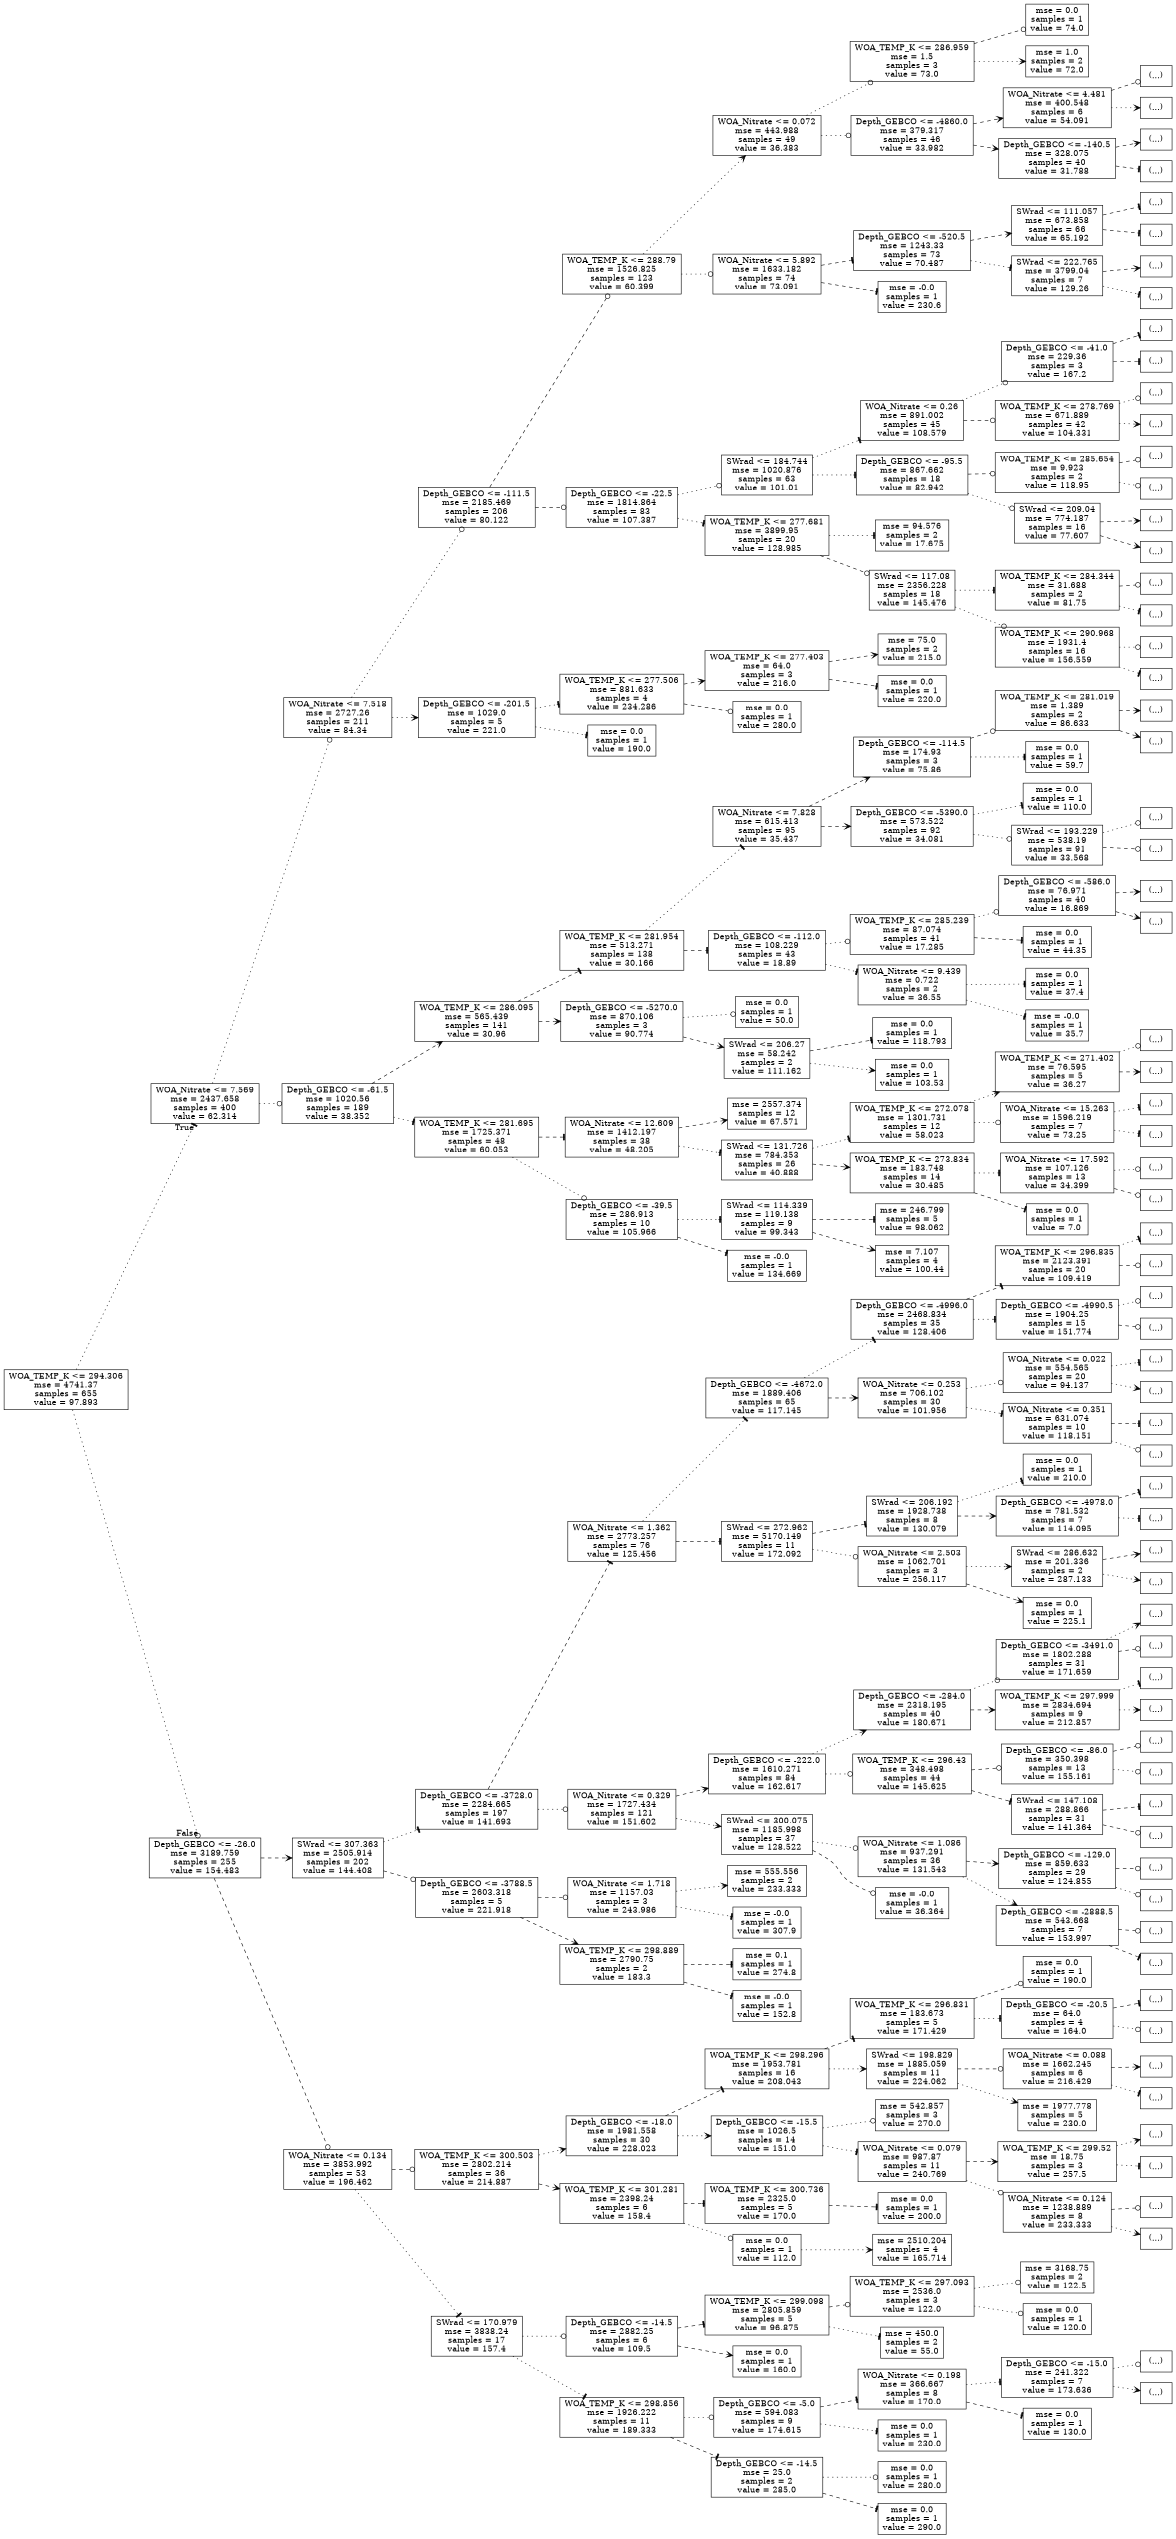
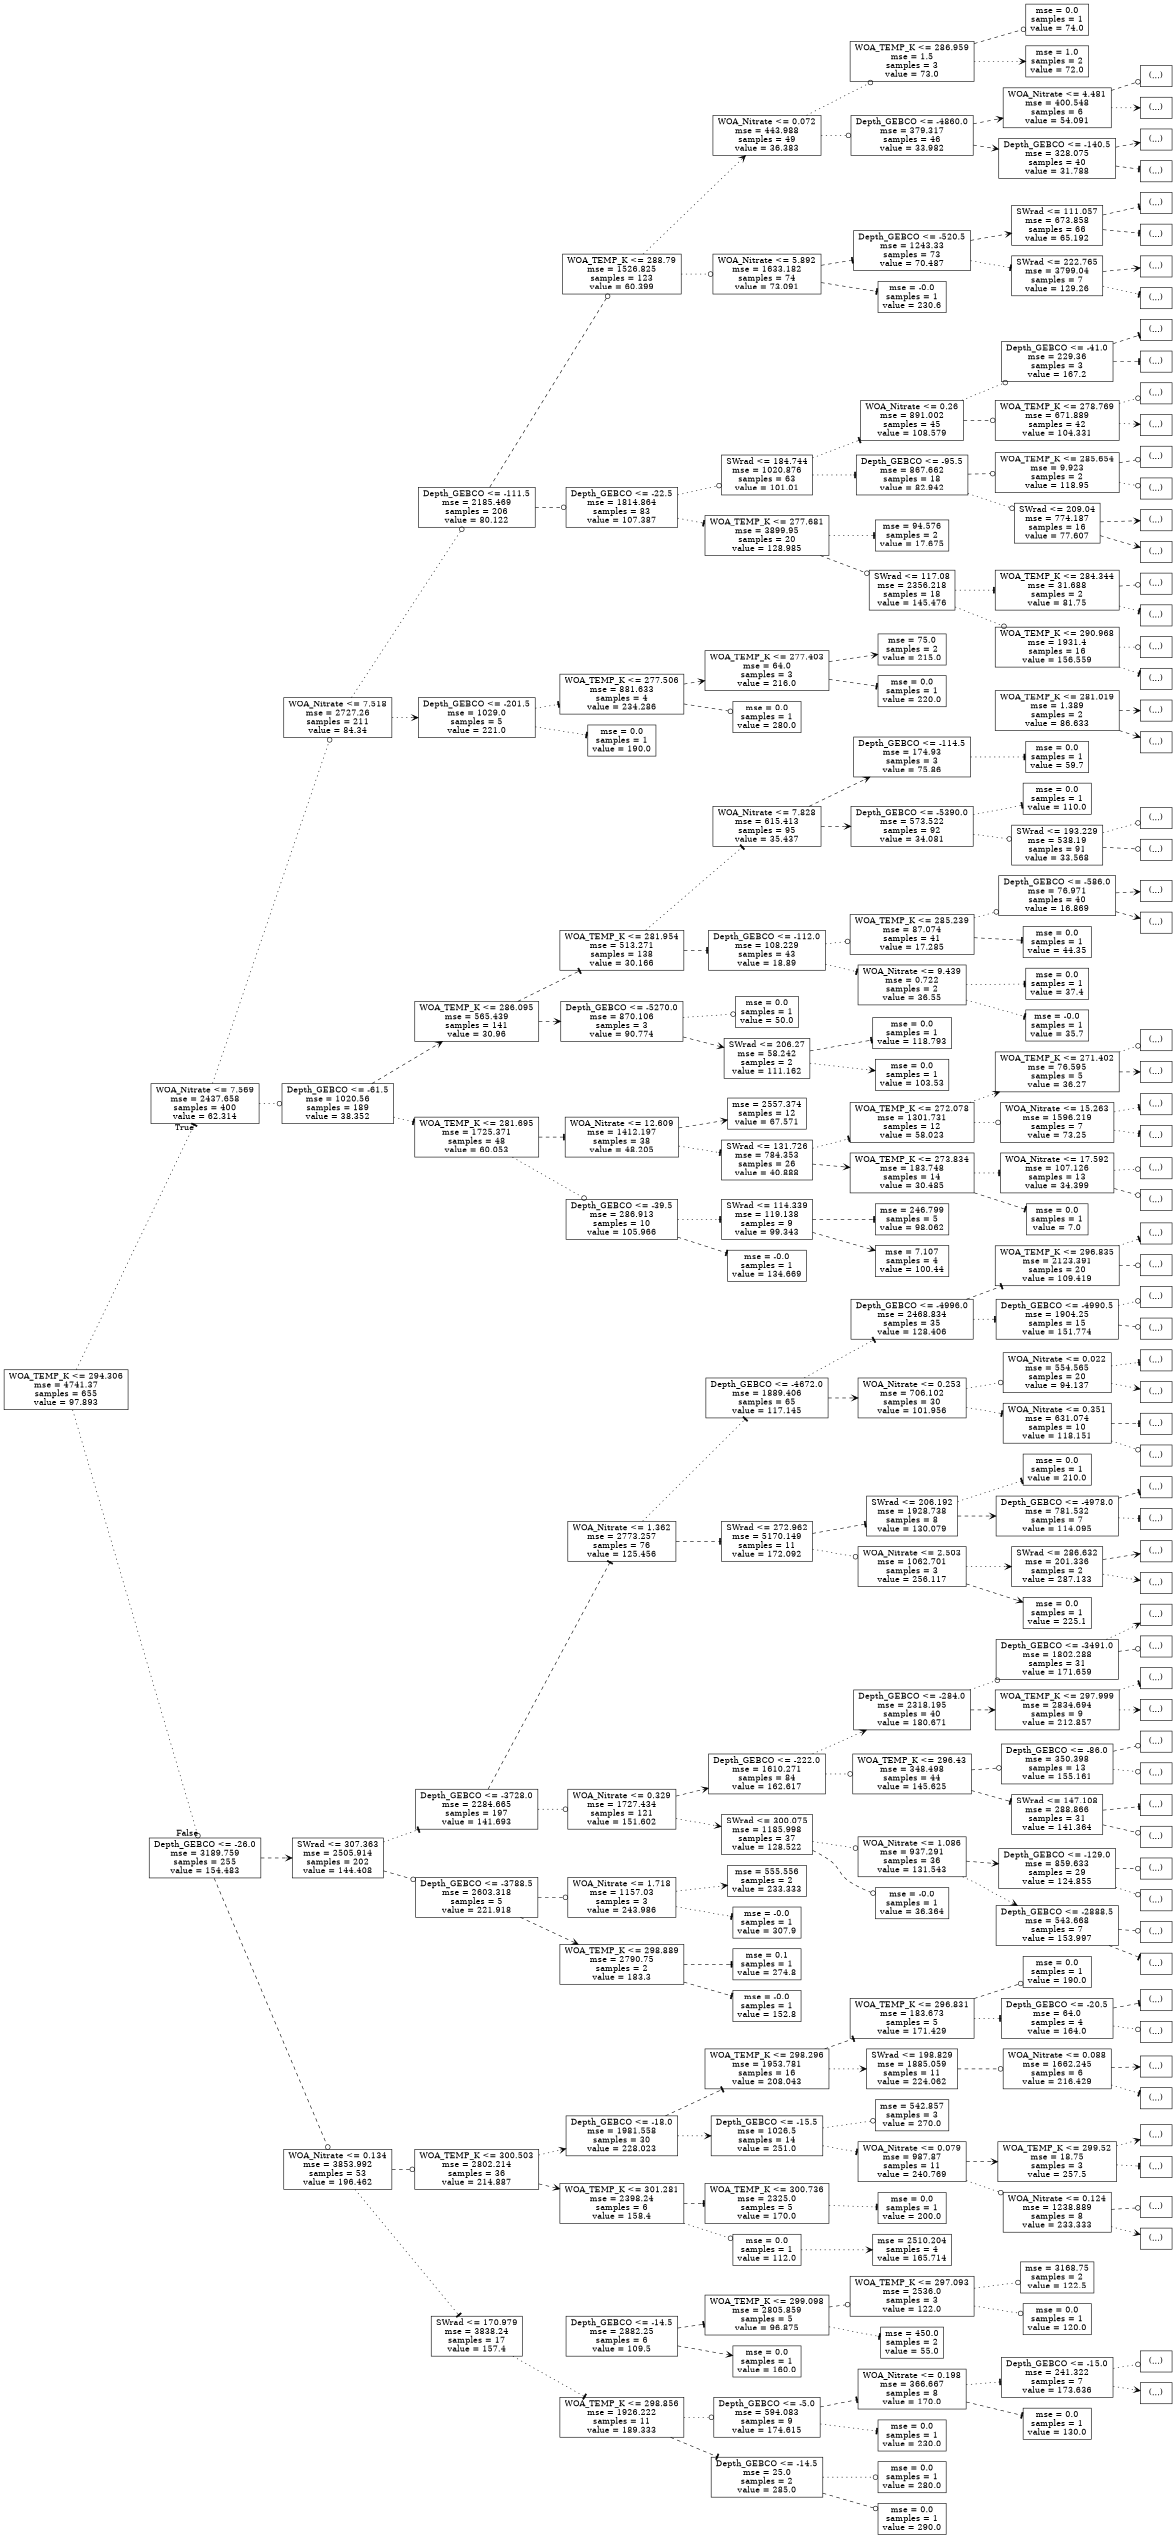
node "SWrad <= 117.08 mse = 2356.228 samples = 18 value = 145.476": label "SWrad <= 117.08 mse = 2356.228 samples = 18 value = 145.476" -> "SWrad <= 117.08 mse = 2356.218 samples = 18 value = 145.476"
edge "Depth_GEBCO <= -114.5 mse = 174.93 samples = 3 value = 75.86" -> "WOA_TEMP_K <= 281.019 mse = 1.389 samples = 2 value = 86.633": removed
node "mse = 1977.778 samples = 5 value = 230.0": removed
node "Depth_GEBCO <= -15.5 mse = 1026.5 samples = 14 value = 151.0": label "Depth_GEBCO <= -15.5 mse = 1026.5 samples = 14 value = 151.0" -> "Depth_GEBCO <= -15.5 mse = 1026.5 samples = 14 value = 251.0"
edge "WOA_TEMP_K <= 300.736 mse = 2325.0 samples = 5 value = 170.0" -> "mse = 0.0 samples = 1 value = 200.0": style dashed -> dotted
edge "SWrad <= 170.979 mse = 3838.24 samples = 17 value = 157.4" -> "Depth_GEBCO <= -14.5 mse = 2882.25 samples = 6 value = 109.5": removed
edge "Depth_GEBCO <= -14.5 mse = 25.0 samples = 2 value = 285.0" -> "mse = 0.0 samples = 1 value = 290.0": arrowhead tee -> odot
